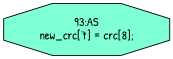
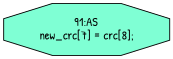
node "93:AS new_crc[7] = crc[8];": label "93:AS new_crc[7] = crc[8];" -> "91:AS new_crc[7] = crc[8];"
